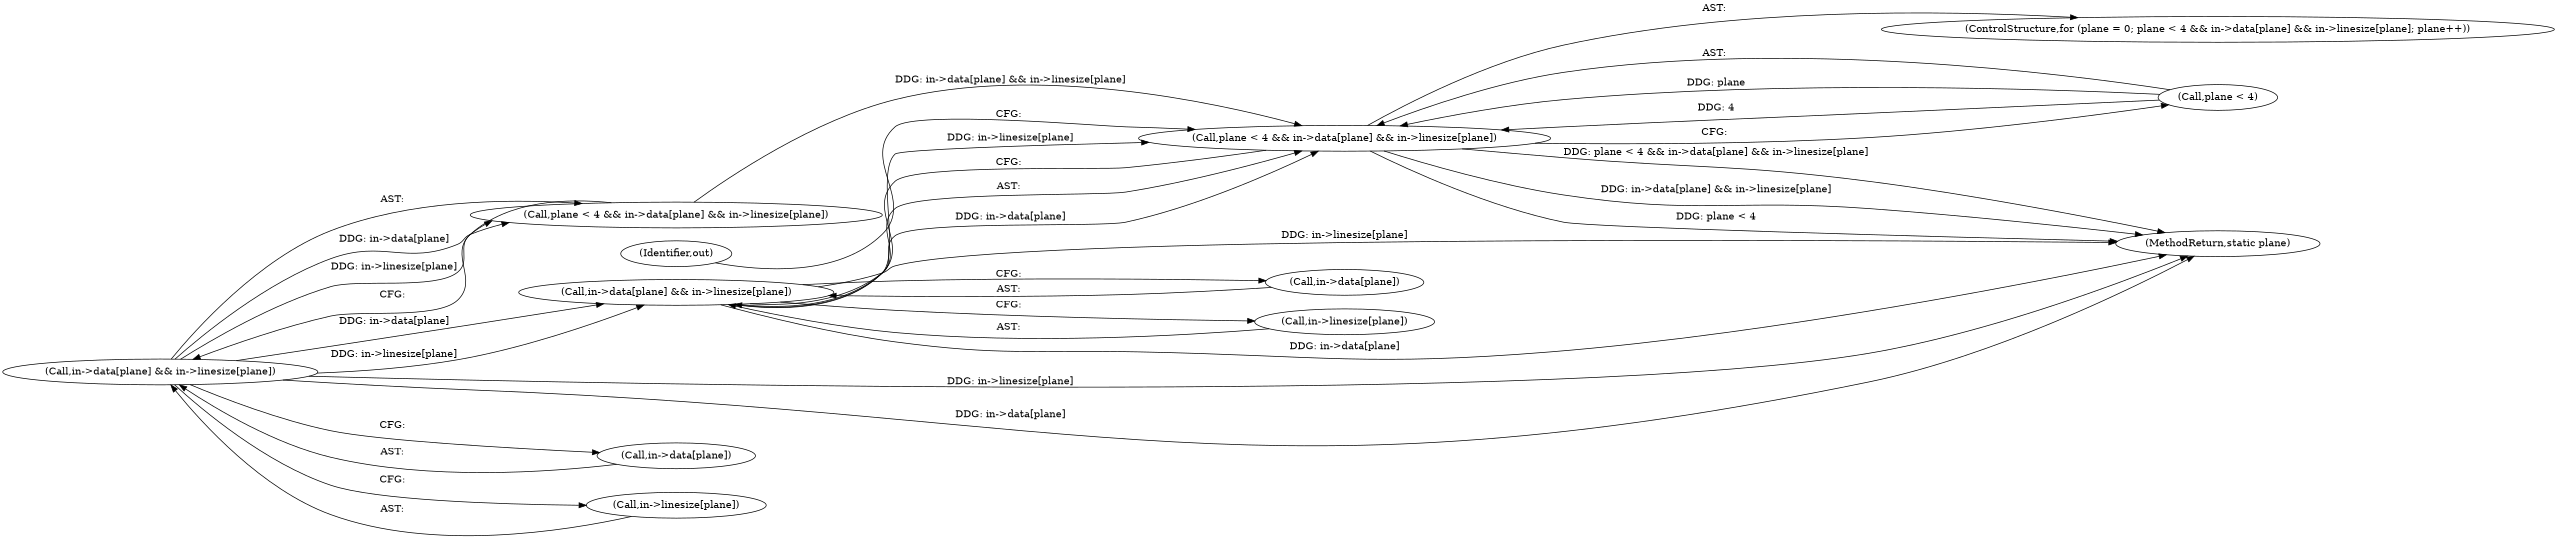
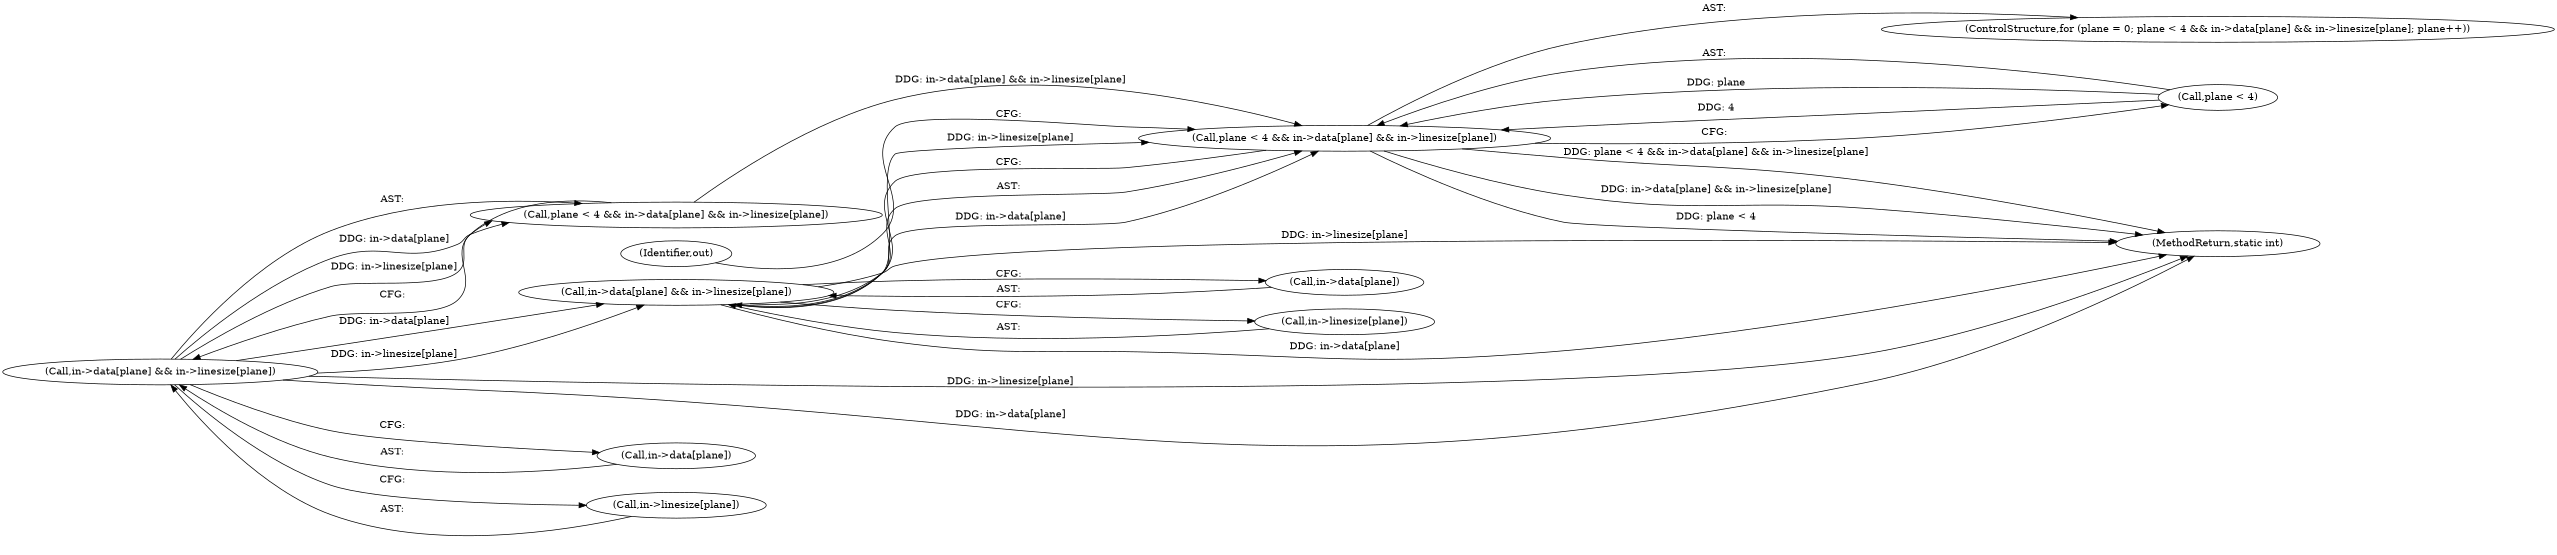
node "(MethodReturn,static plane)": label "(MethodReturn,static plane)" -> "(MethodReturn,static int)"
